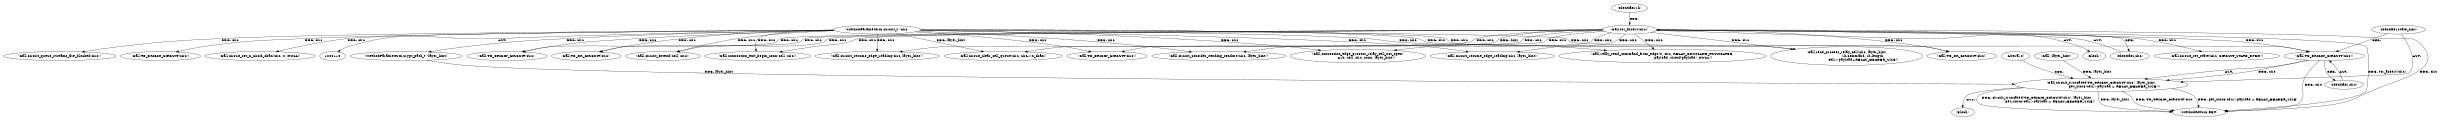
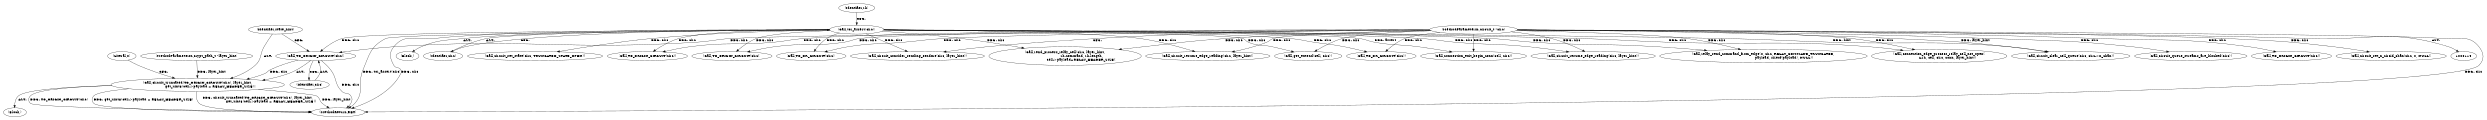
edge "(MethodParameterIn,circuit_t *circ)" -> "(MethodParameterIn,crypt_path_t *layer_hint)": now "(MethodParameterIn,circuit_t *circ)" -> "(MethodReturn,RET)"
edge "(Call,tor_assert(circ))" -> "(Call,connection_exit_begin_conn(cell, circ))": label "DDG: circ" -> "DDG: assert"
edge "(MethodParameterIn,circuit_t *circ)" -> "(Call,circuit_consider_sending_sendme(circ, layer_hint))": label "DDG: circ" -> "CFG: "
node "(Call,circuit_extend(cell, circ))": label "(Call,circuit_extend(cell, circ))" -> "(Call,get_extend(cell, circ))"
node "(Call,!layer_hint)": removed
node "(Call,circuit_set_state(circ, CIRCUIT_STATE_OPEN))": label "(Call,circuit_set_state(circ, CIRCUIT_STATE_OPEN))" -> "(Call,circuit_set_state(circ, TRUNCATED_STATE_OPEN))"
